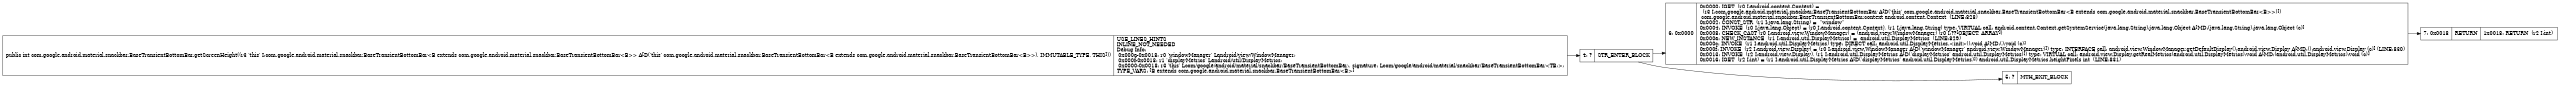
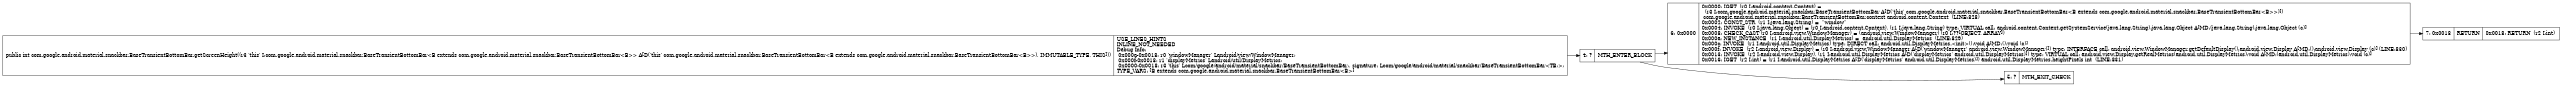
node "7: 0x0018": text "1x0018: RETURN  (r2 I:int)" -> "0x0018: RETURN  (r2 I:int)"
node "4: ?": text "STR_ENTER_BLOCK" -> "MTH_ENTER_BLOCK"
node "5: ?": text "MTH_EXIT_BLOCK" -> "MTH_EXIT_CHECK"
